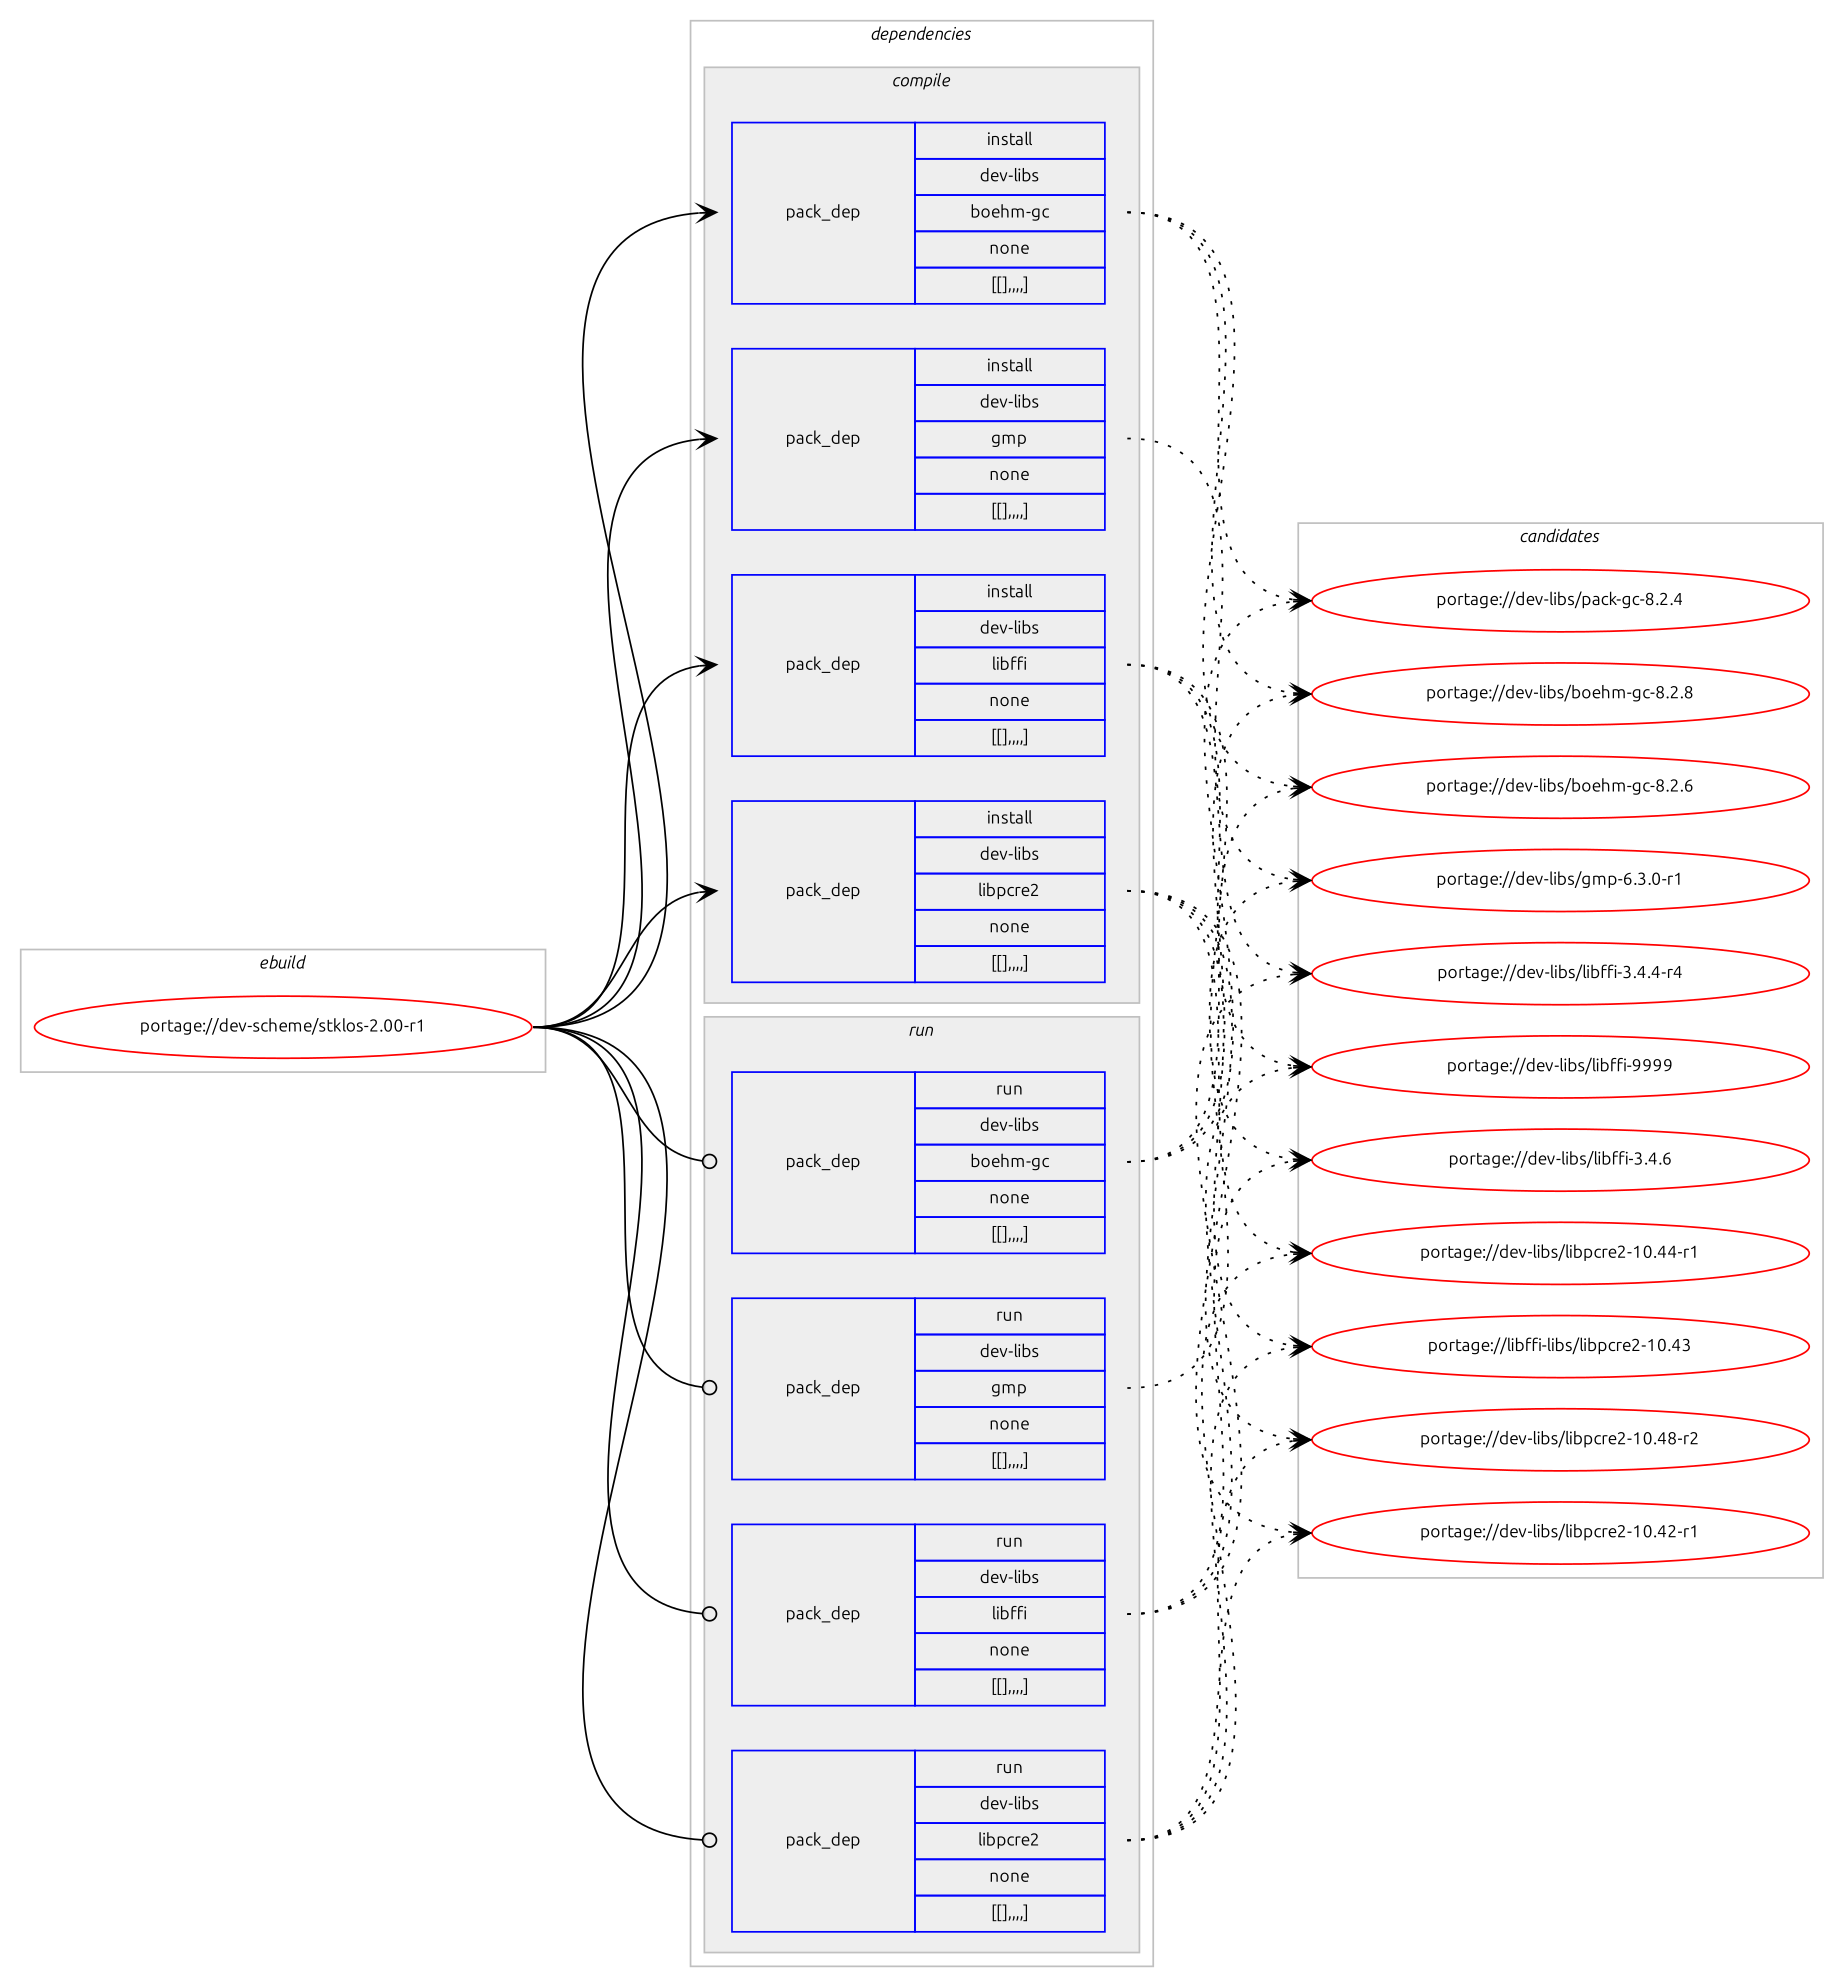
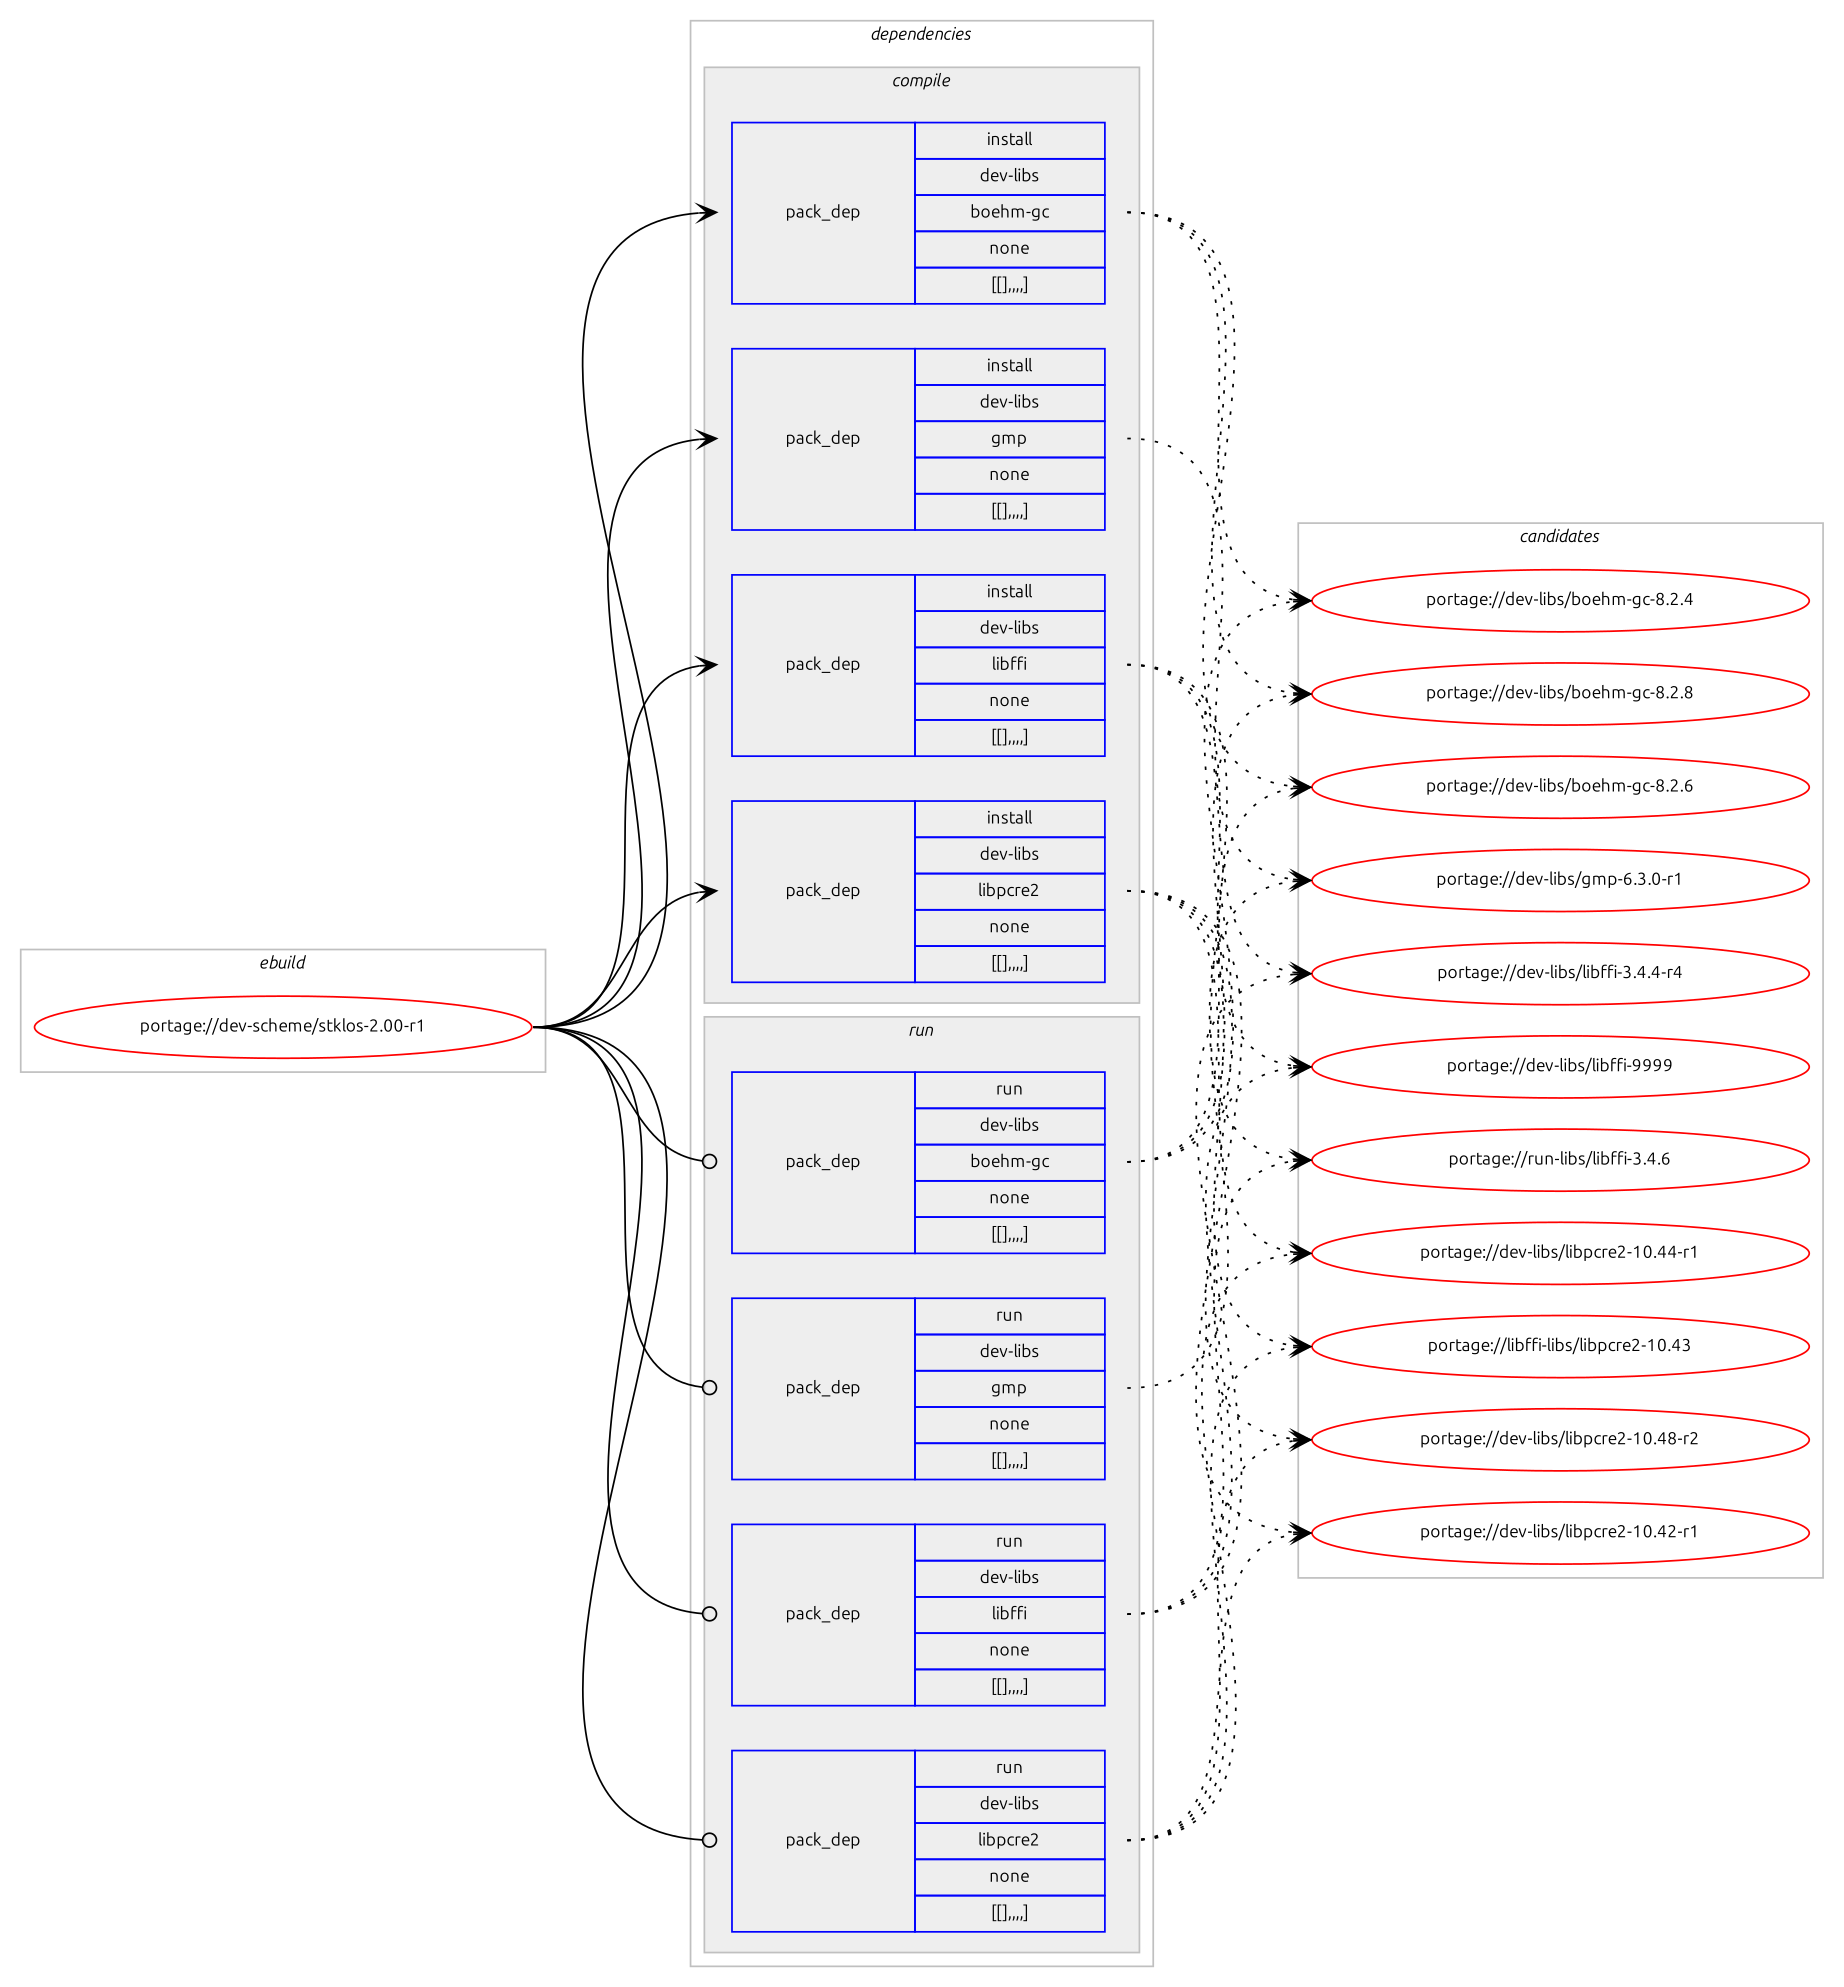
node "portage://dev-libs/pack-gc-8.2.4": label "portage://dev-libs/pack-gc-8.2.4" -> "portage://dev-libs/boehm-gc-8.2.4"
node "portage://dev-libs/libffi-3.4.6": label "portage://dev-libs/libffi-3.4.6" -> "portage://run-libs/libffi-3.4.6"
